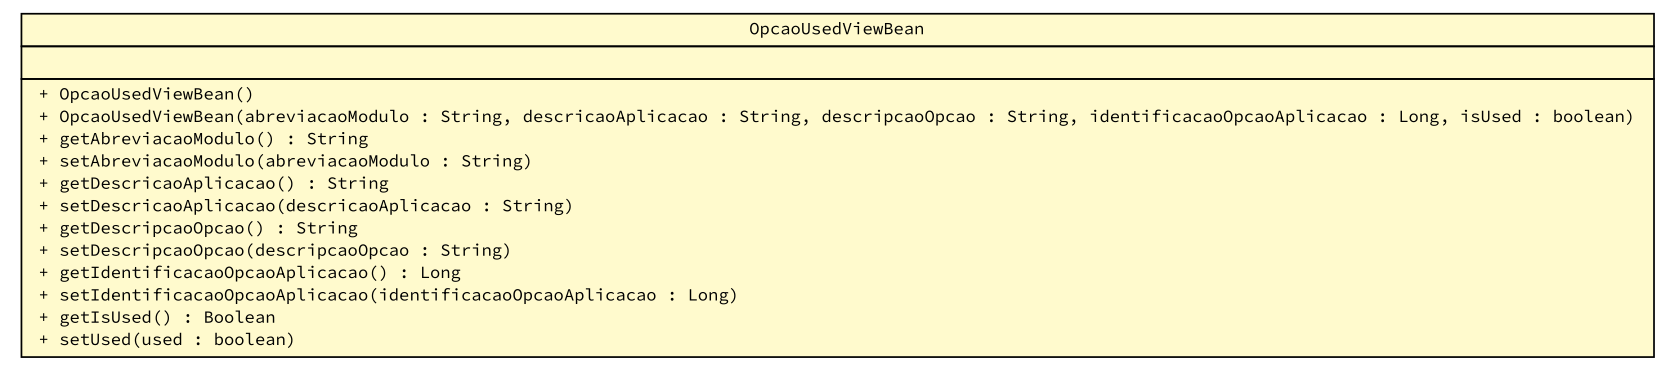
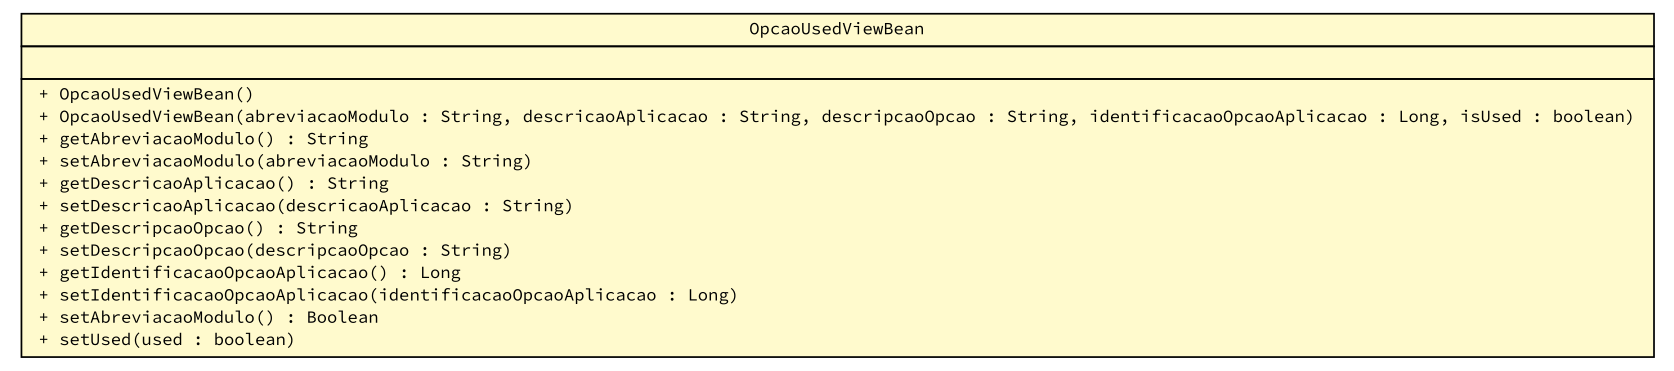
node "OpcaoUsedViewBean": text "+ getIsUsed() : Boolean" -> "+ setAbreviacaoModulo() : Boolean"
